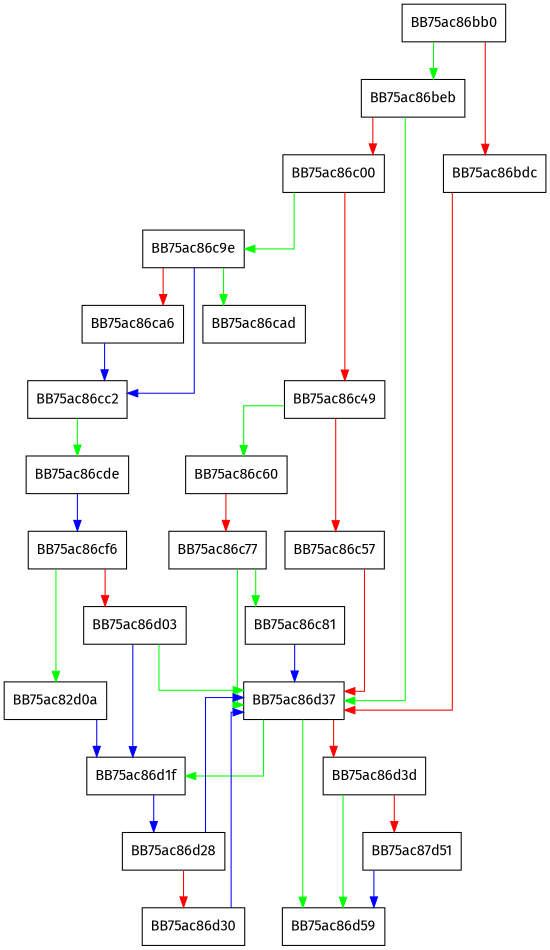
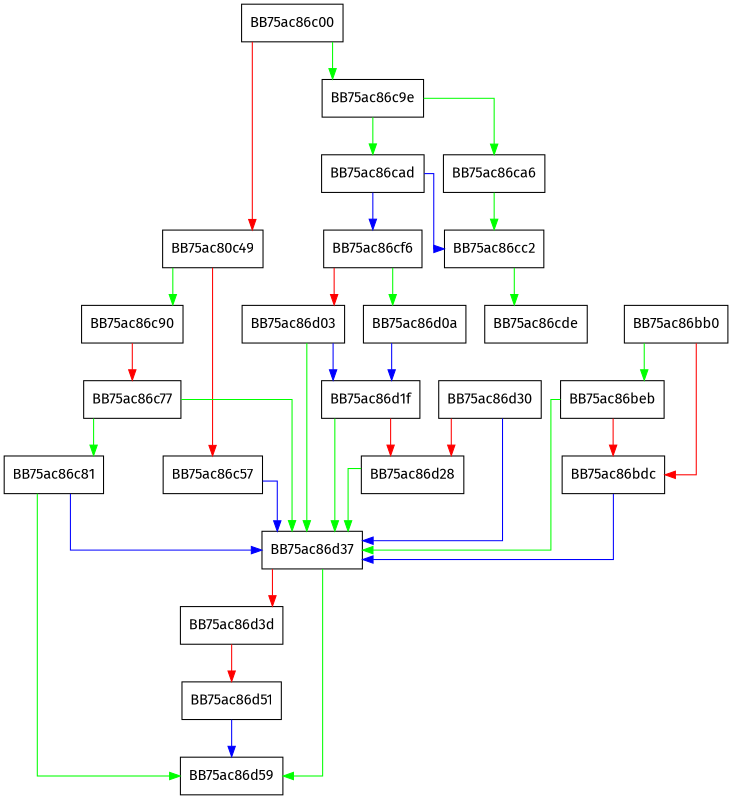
edge "BB75ac86beb" -> "BB75ac86c00": now "BB75ac86beb" -> "BB75ac86bdc"
edge "BB75ac86c9e" -> "BB75ac86ca6": color red -> green
edge "BB75ac86ca6" -> "BB75ac86cc2": color blue -> green
edge "BB75ac86c9e" -> "BB75ac86cc2": now "BB75ac86cad" -> "BB75ac86cc2"
node "BB75ac86c49": label "BB75ac86c49" -> "BB75ac80c49"
node "BB75ac86c60": label "BB75ac86c60" -> "BB75ac86c90"
edge "BB75ac86bdc" -> "BB75ac86d37": color red -> blue
edge "BB75ac86cde" -> "BB75ac86cf6": now "BB75ac86cad" -> "BB75ac86cf6"
edge "BB75ac86c57" -> "BB75ac86d37": color red -> blue
node "BB75ac82d0a": label "BB75ac82d0a" -> "BB75ac86d0a"
edge "BB75ac86d28" -> "BB75ac86d37": color blue -> green
edge "BB75ac86d37" -> "BB75ac86d1f": reversed
edge "BB75ac86d1f" -> "BB75ac86d28": color blue -> red
edge "BB75ac86d3d" -> "BB75ac86d59": now "BB75ac86c81" -> "BB75ac86d59"
node "BB75ac87d51": label "BB75ac87d51" -> "BB75ac86d51"
edge "BB75ac86d28" -> "BB75ac86d30": reversed
